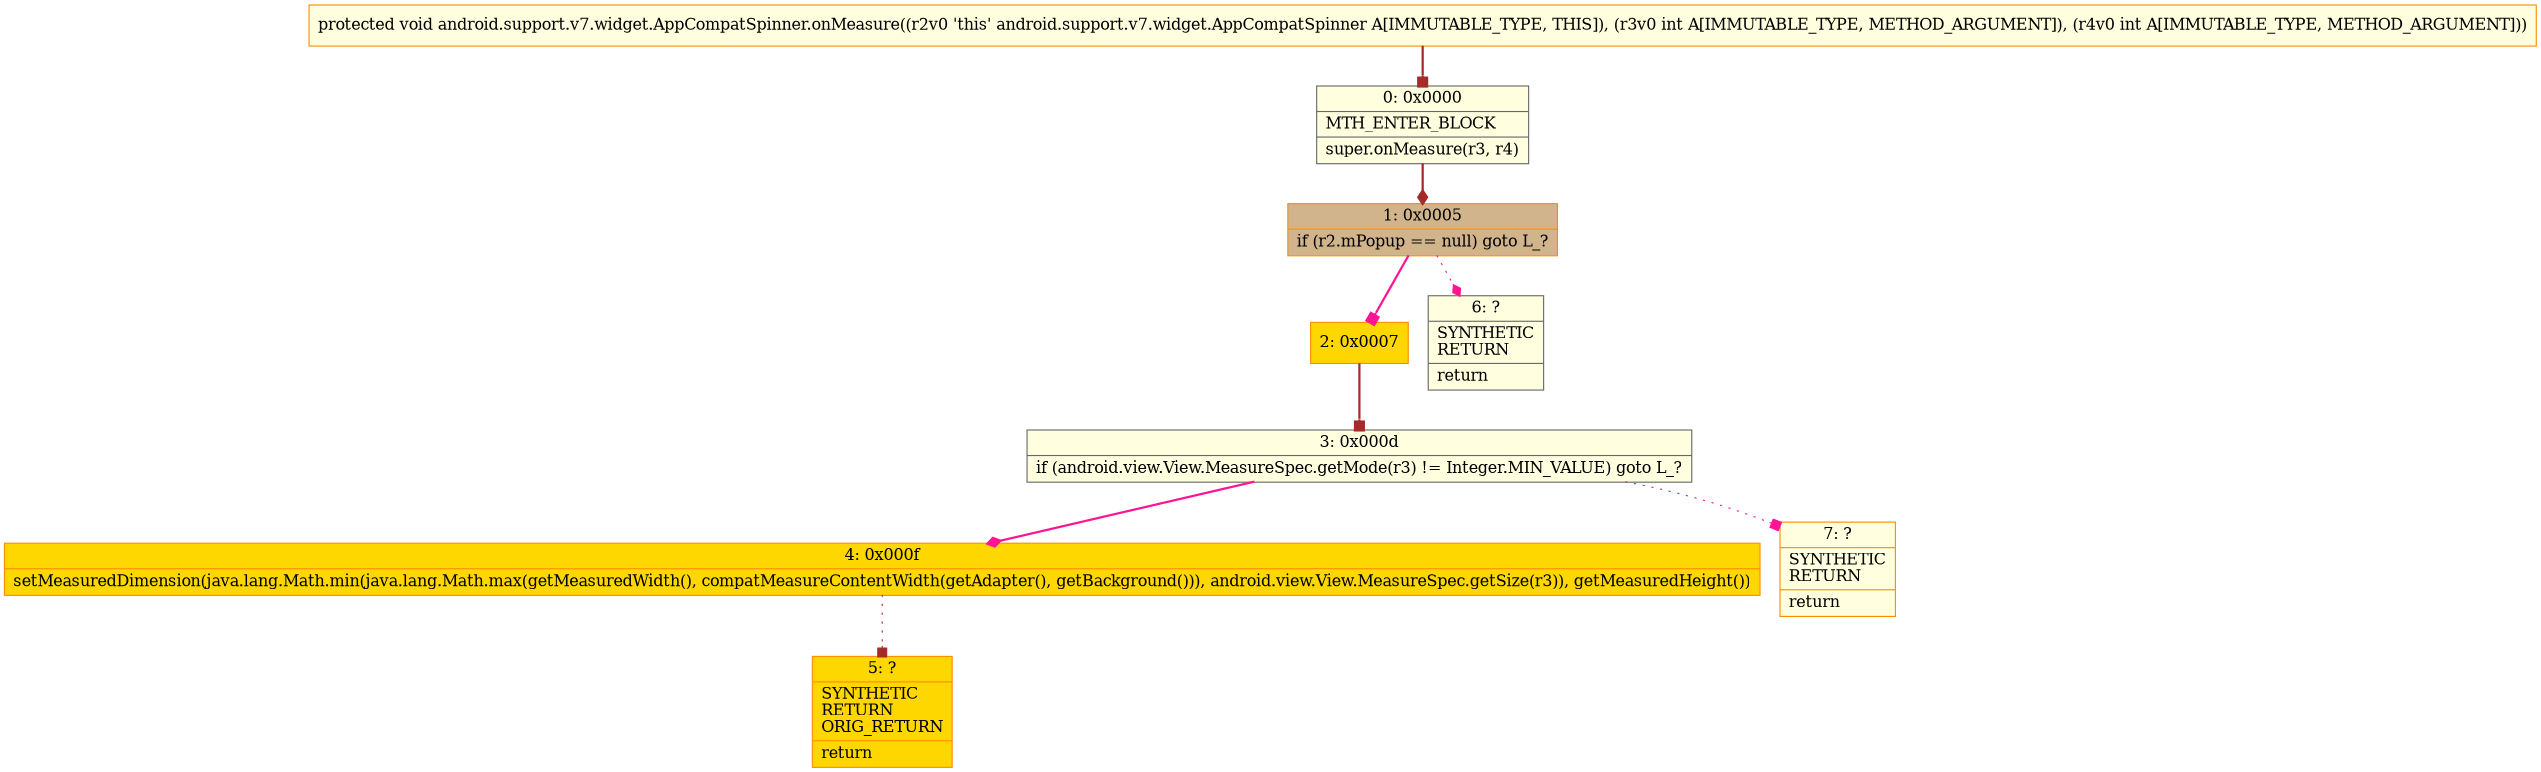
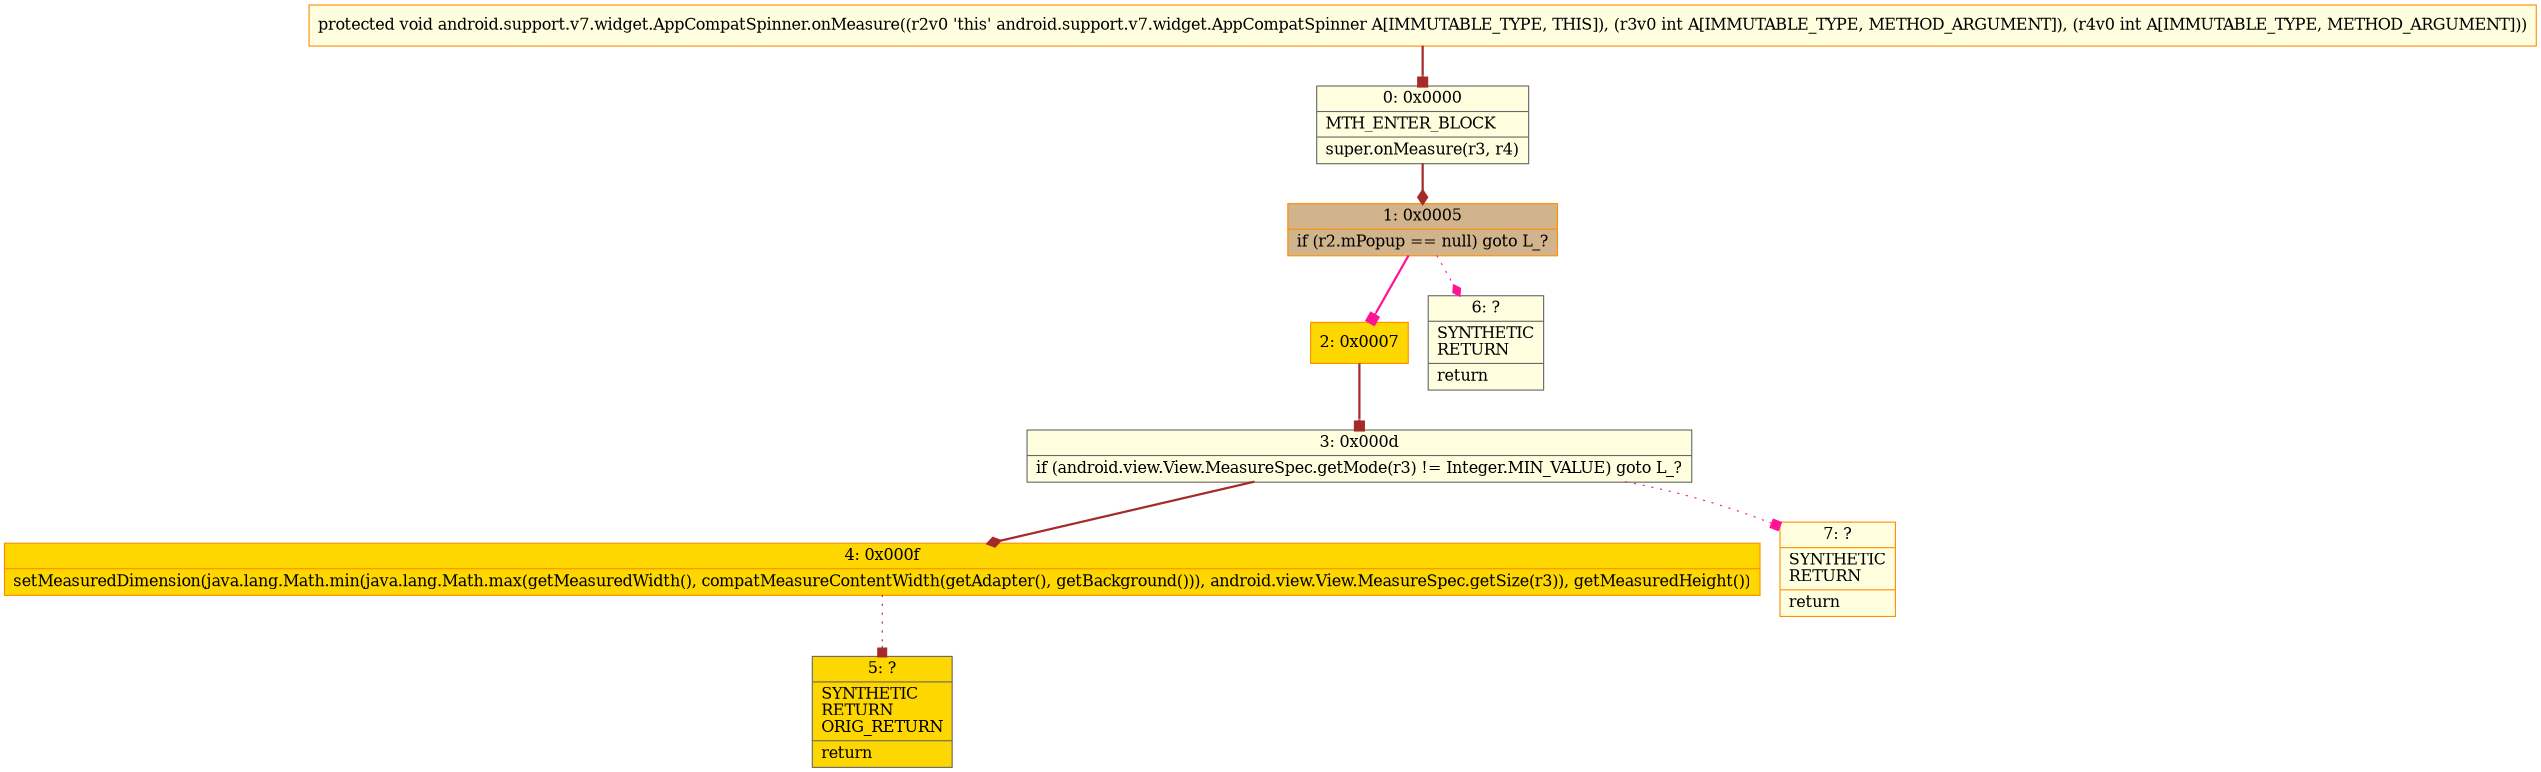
edge "3: 0x000d" -> "4: 0x000f": color deeppink -> brown
node "5: ?": color darkorange -> gray40
